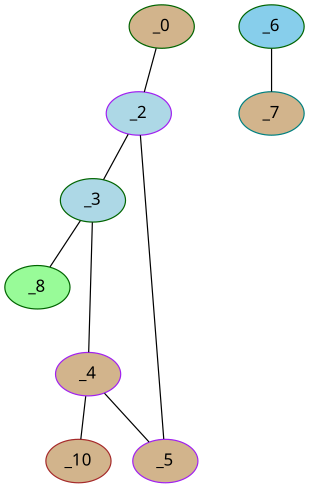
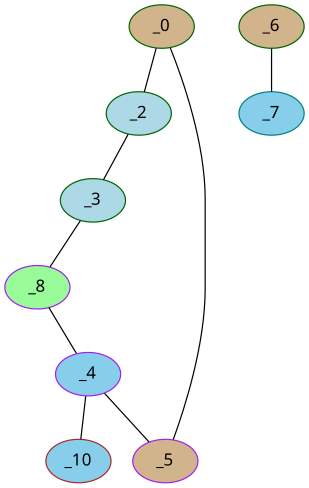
node "_6": fillcolor skyblue -> tan
node "_2": color purple -> darkgreen
node "_7": fillcolor tan -> skyblue
node "_8": color darkgreen -> purple
edge "_3" -- "_4": now "_8" -- "_4"
edge "_2" -- "_5": now "_0" -- "_5"
node "_4": fillcolor tan -> skyblue
node "_10": fillcolor tan -> skyblue
